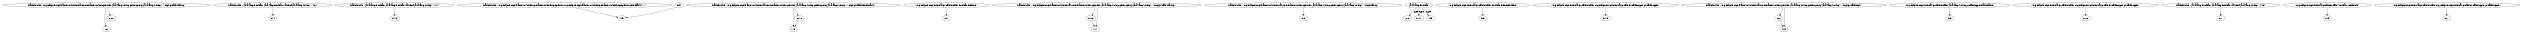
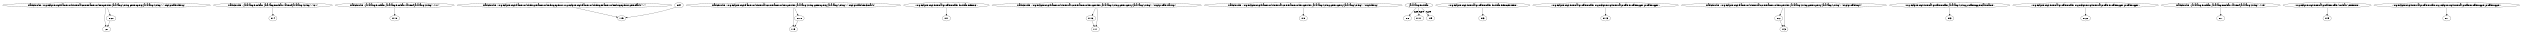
edge "$r20" -> "r21": added
